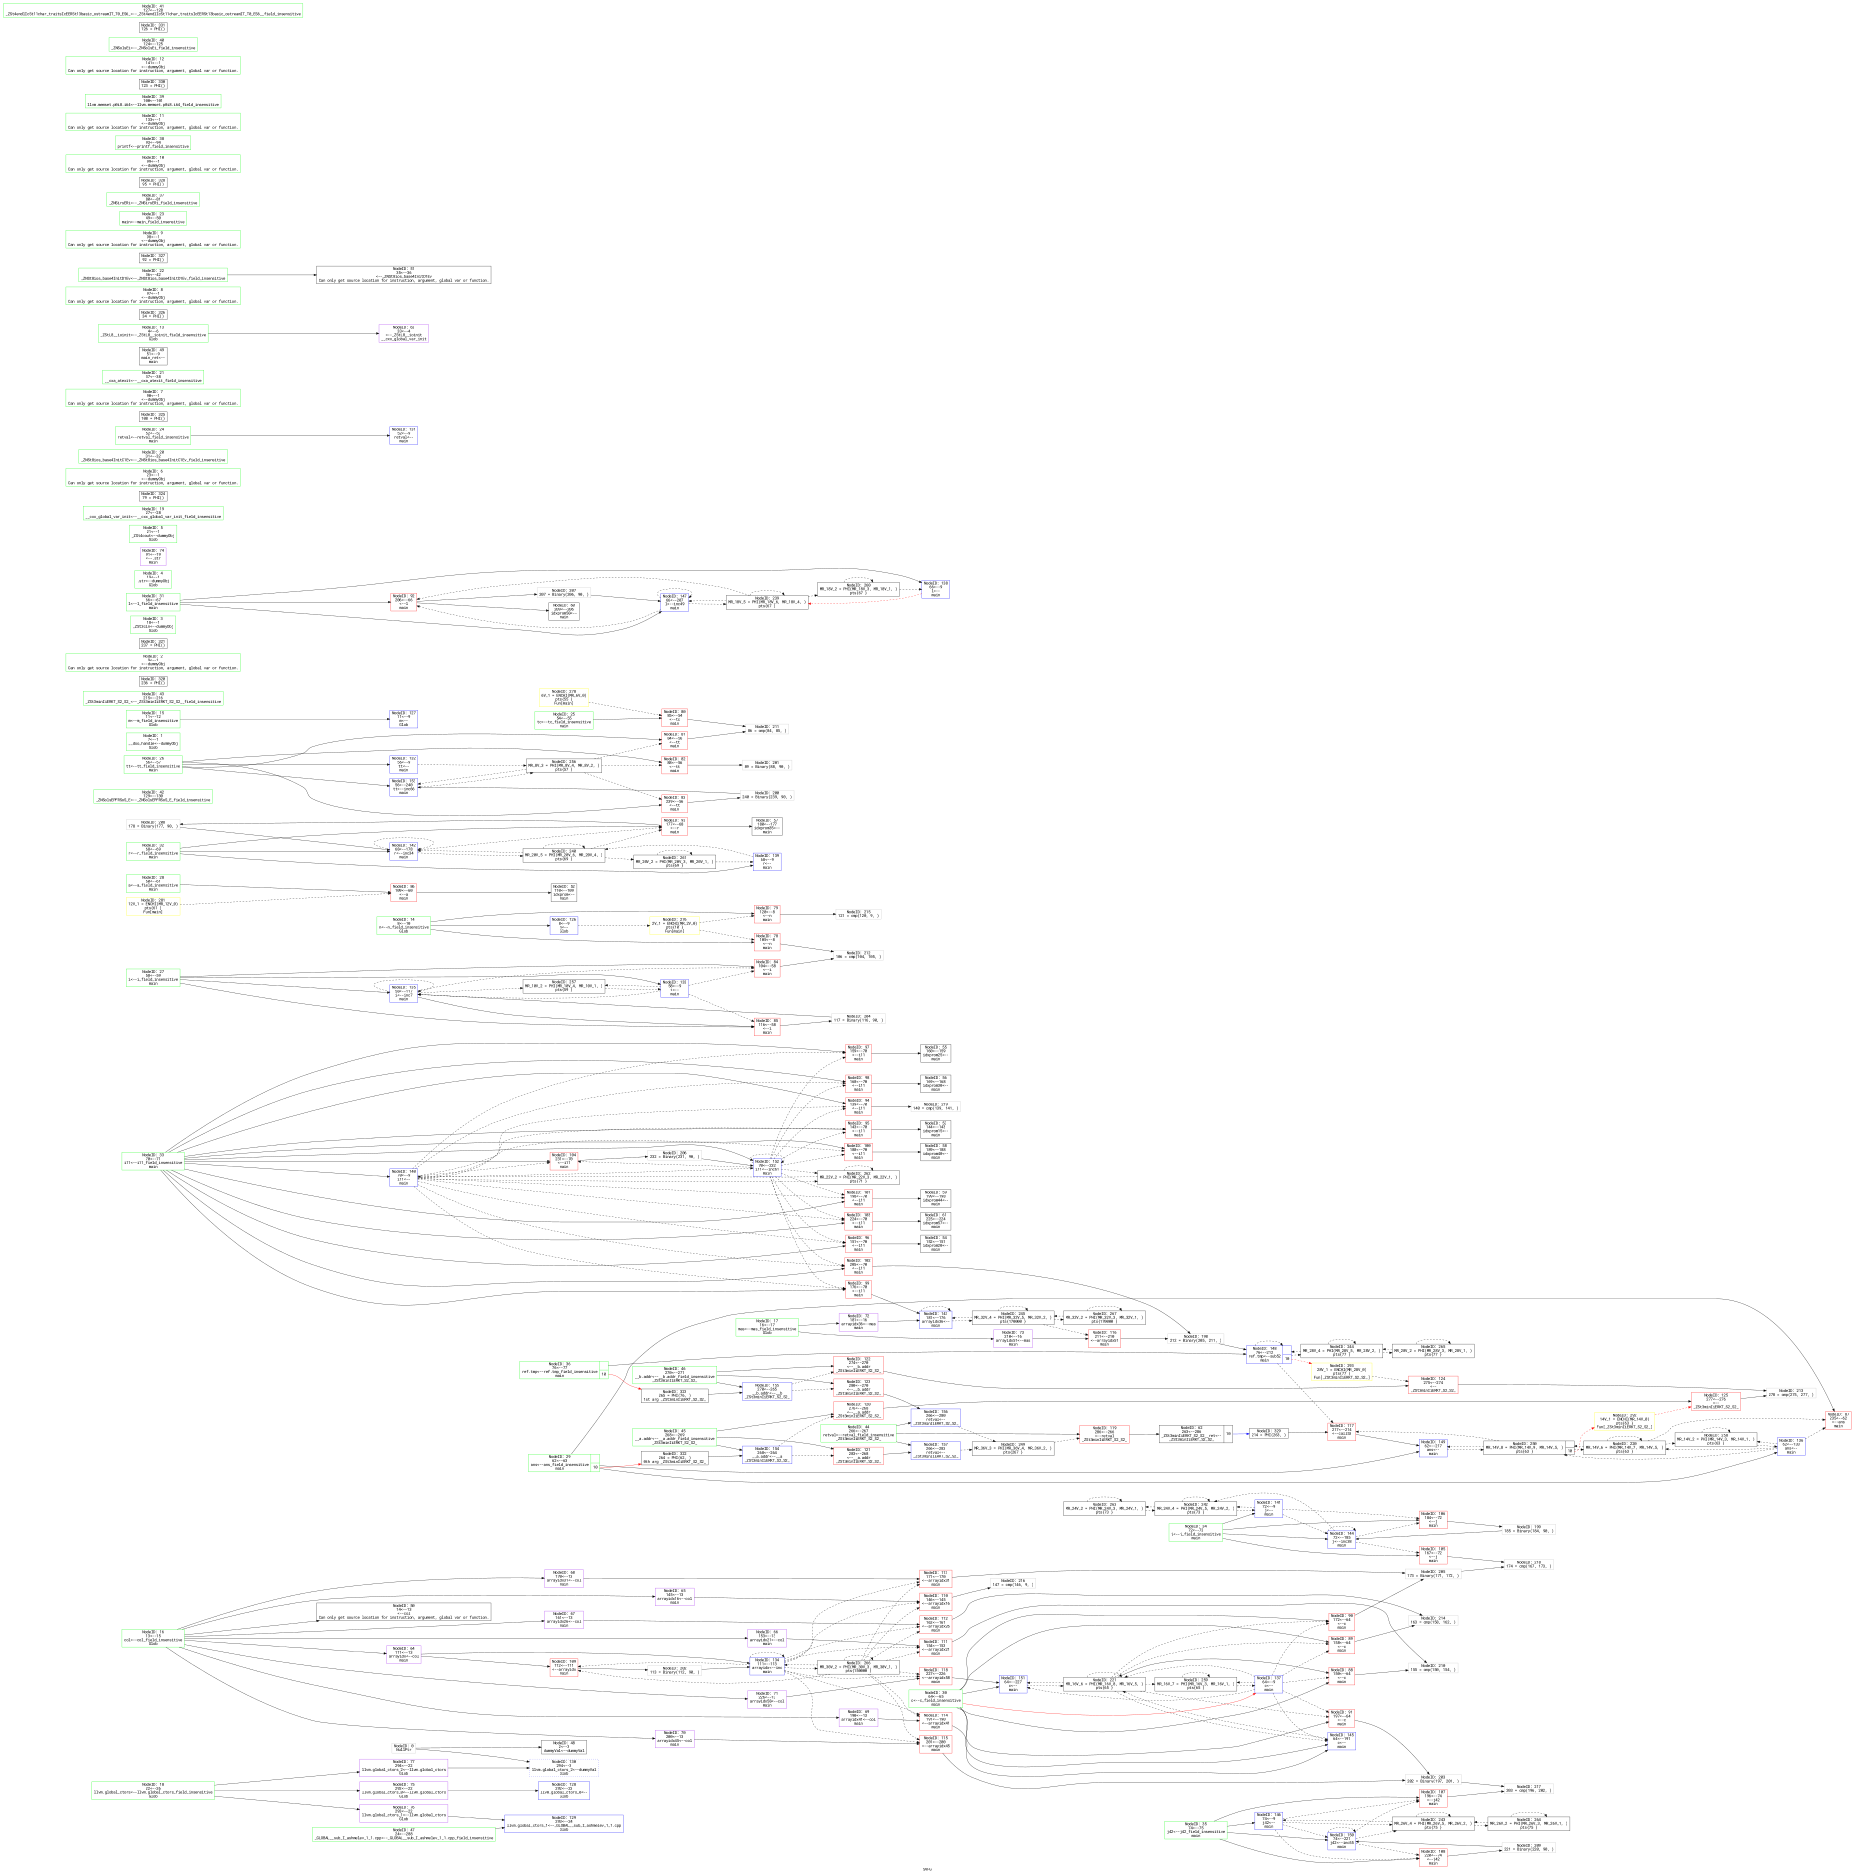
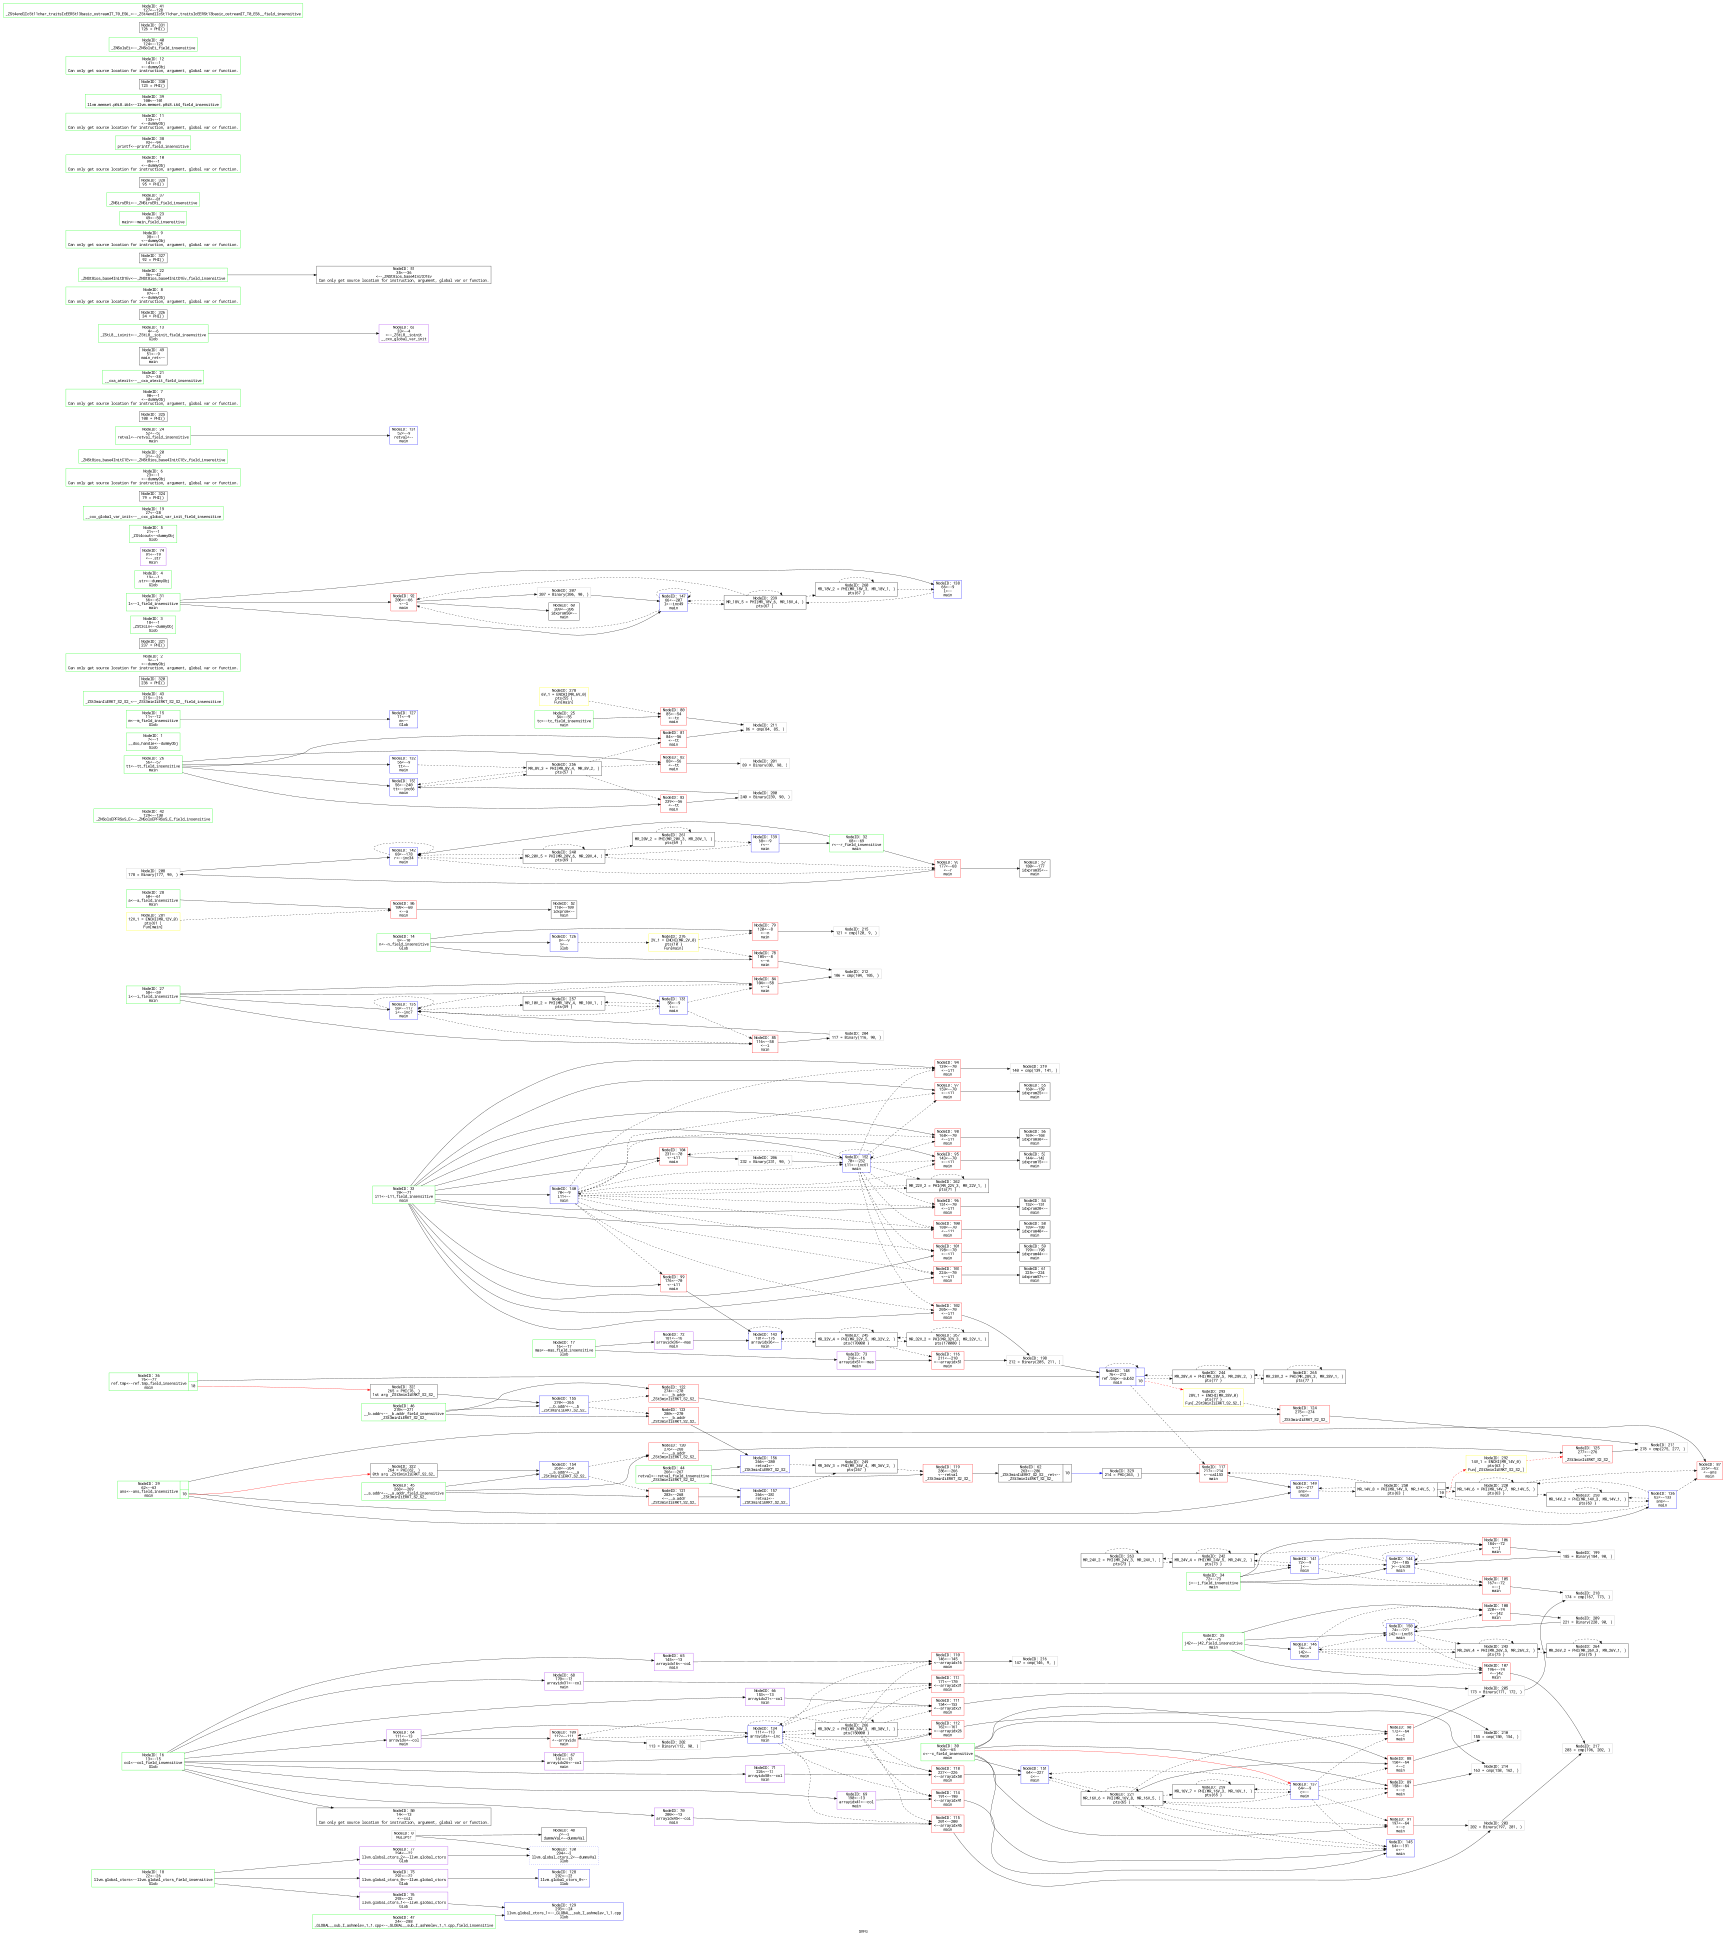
edge "NodeID: 138" -> "NodeID: 239": color red -> black
edge "NodeID: 32" -> "NodeID: 139": reversed
edge "NodeID: 135" -> "NodeID: 85": style solid -> dashed
edge "NodeID: 152" -> "NodeID: 99": removed
edge "NodeID: 141" -> "NodeID: 105": added
